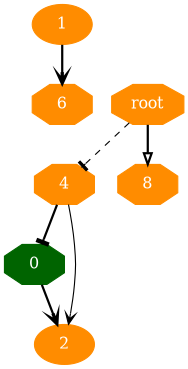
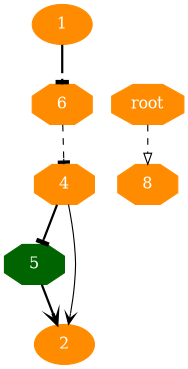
edge "1" -> "6": arrowhead vee -> tee
edge "root" -> "8": style bold -> dashed
edge "root" -> "4": now "6" -> "4"
node "0": label "0" -> "5"
